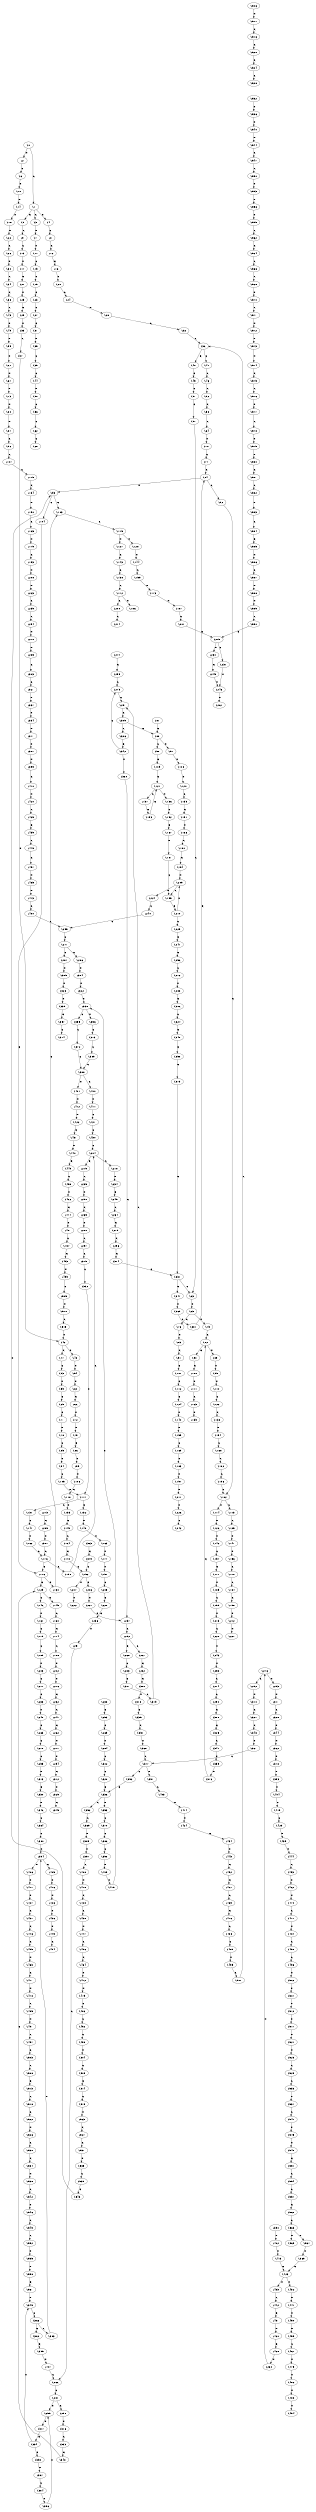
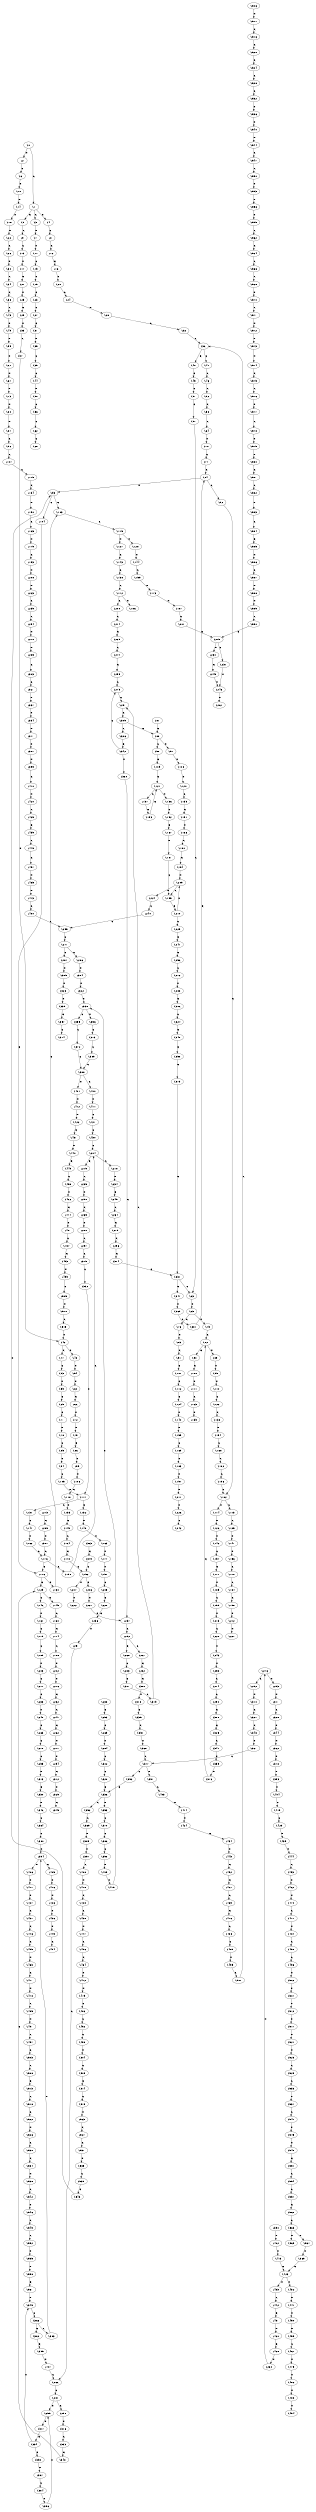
edge "S528" -> "S532": added, label "C"
node "S229": added
